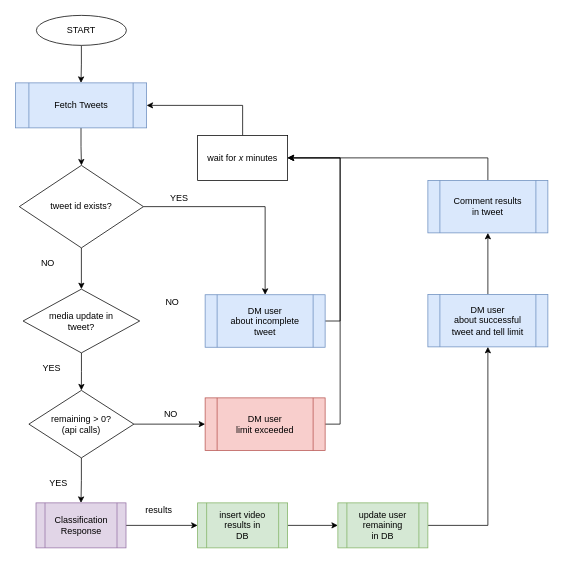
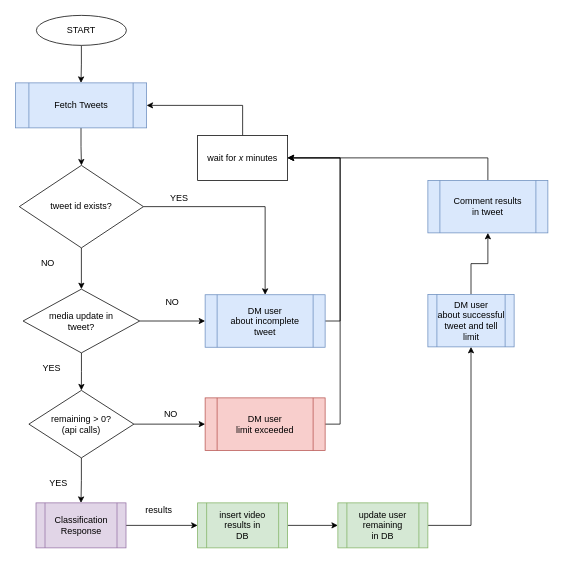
edge "media update in tweet?" -> "DM user about incomplete tweet": added
node "DM user about successful tweet and tell limit": size 120x53 -> 86x53
